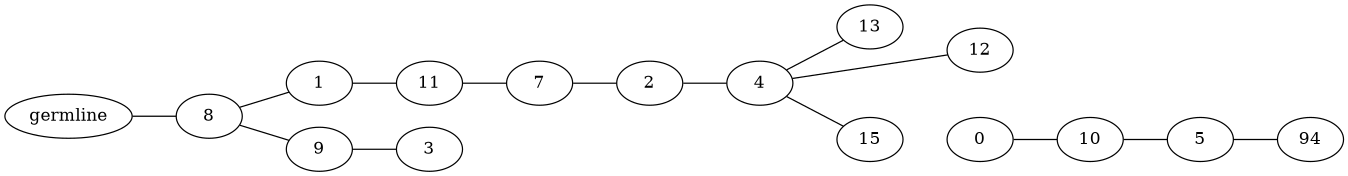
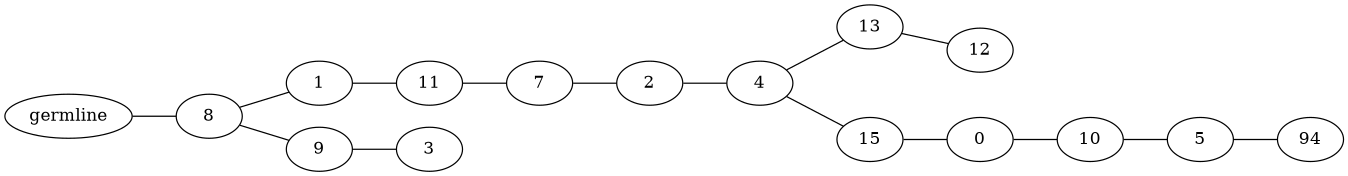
edge "12" -- "4": now "12" -- "13"
edge "15" -- "0": added
